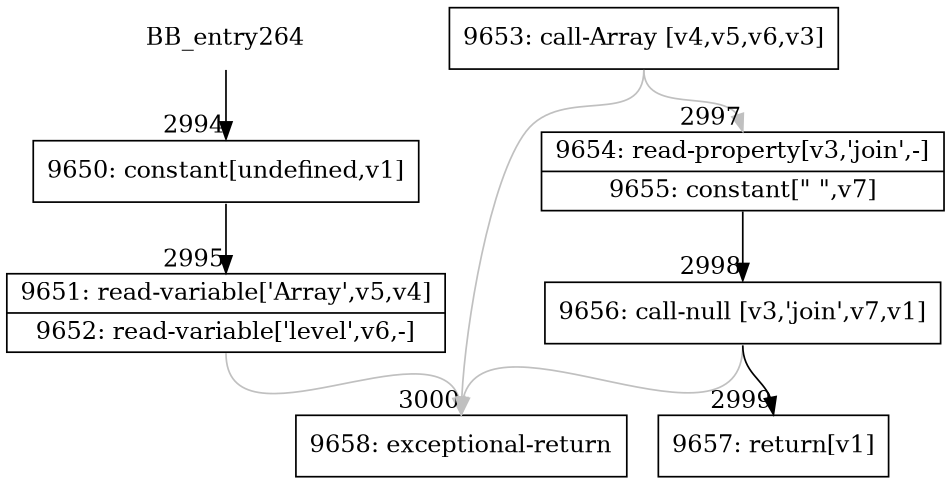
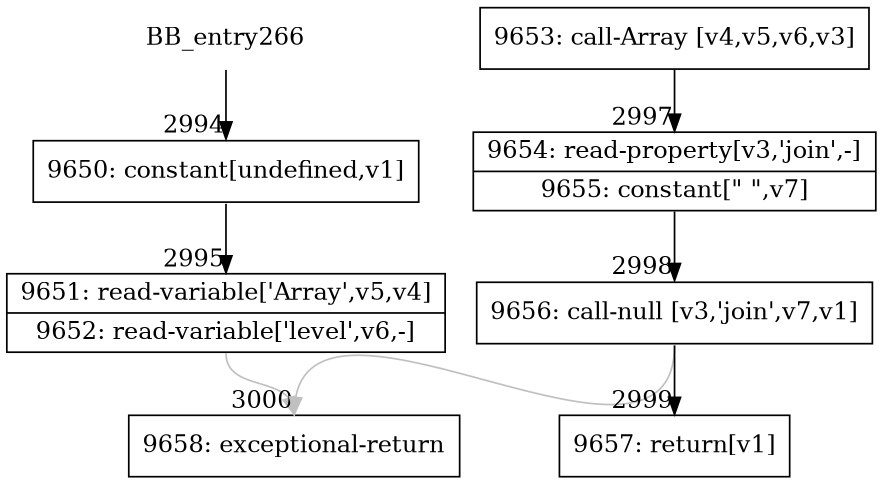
node "BB_entry264": label "BB_entry264" -> "BB_entry266"
edge "9653: call-Array [v4,v5,v6,v3]" -> "9654: read-property[v3,'join',-]": color gray -> black
edge "9653: call-Array [v4,v5,v6,v3]" -> "9658: exceptional-return": removed
